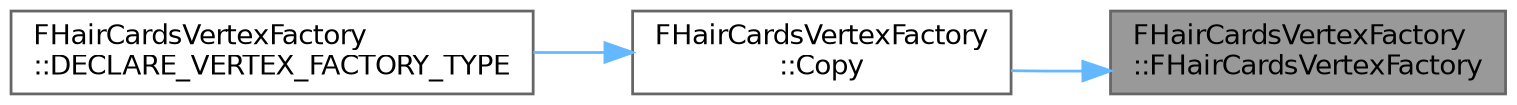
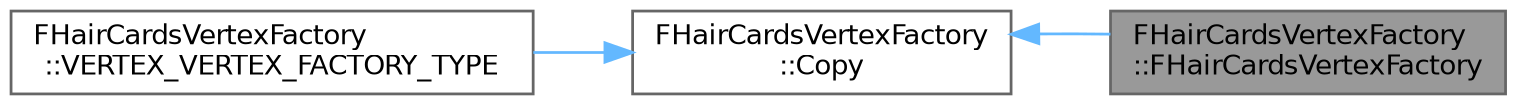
node "FHairCardsVertexFactory ::DECLARE_VERTEX_FACTORY_TYPE": label "FHairCardsVertexFactory ::DECLARE_VERTEX_FACTORY_TYPE" -> "FHairCardsVertexFactory ::VERTEX_VERTEX_FACTORY_TYPE"
edge "FHairCardsVertexFactory ::Copy" -> "FHairCardsVertexFactory ::FHairCardsVertexFactory": reversed
